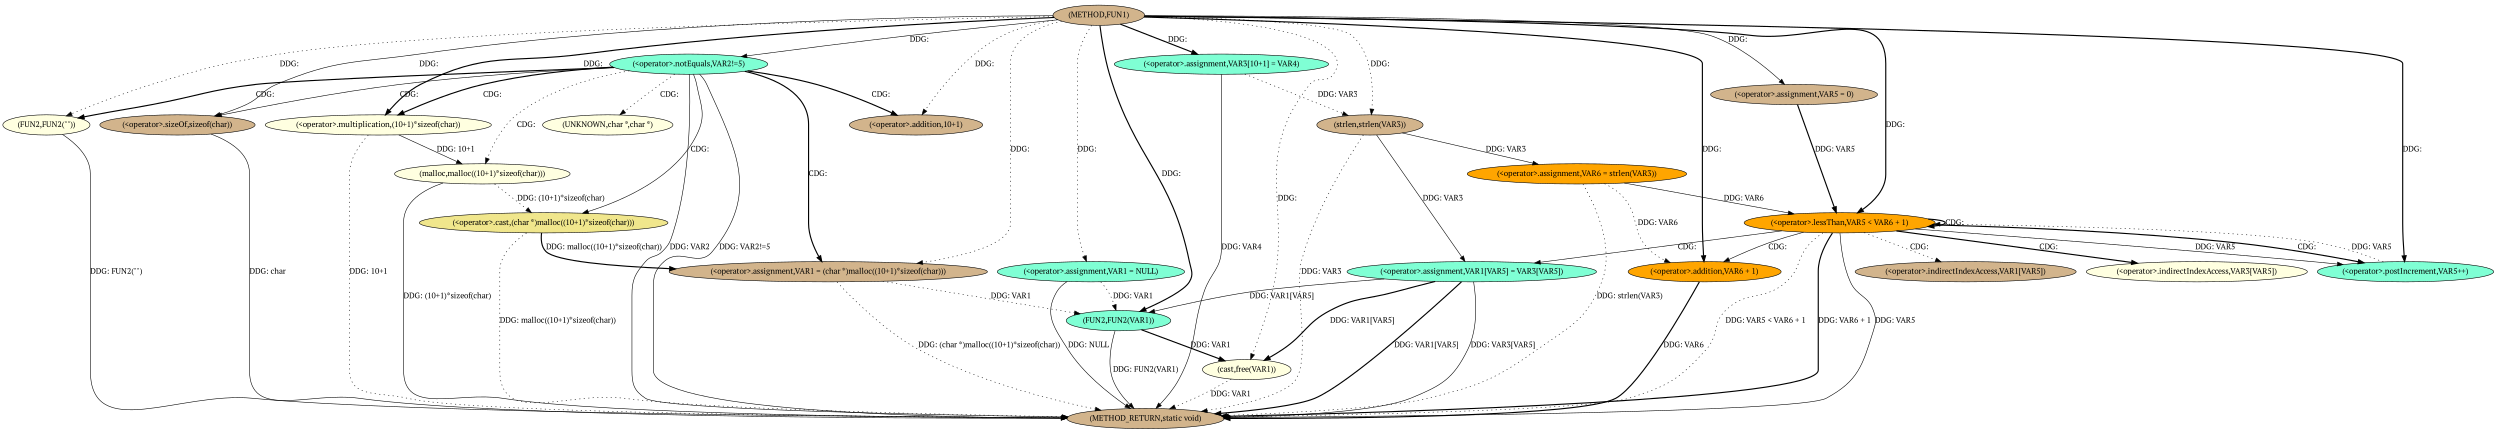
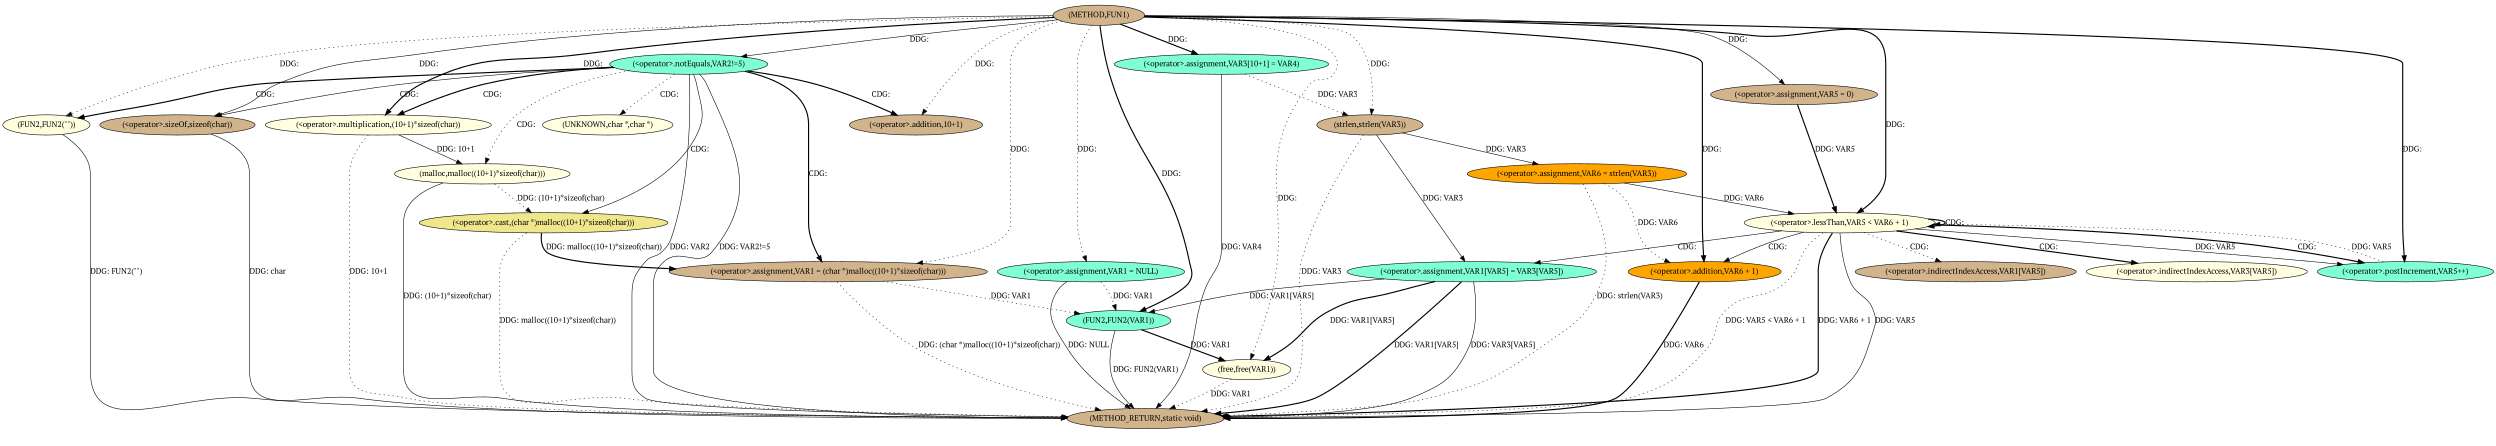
node "(<operator>.lessThan,VAR5 < VAR6 + 1)": fillcolor orange -> lightyellow
node "(cast,free(VAR1))": label "(cast,free(VAR1))" -> "(free,free(VAR1))"
